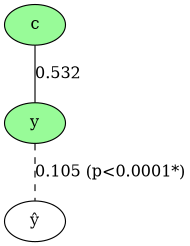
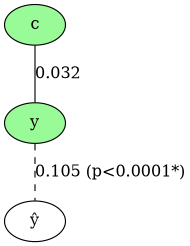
edge "c" -- "y": label "0.532" -> "0.032"
